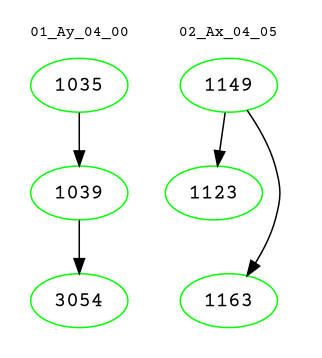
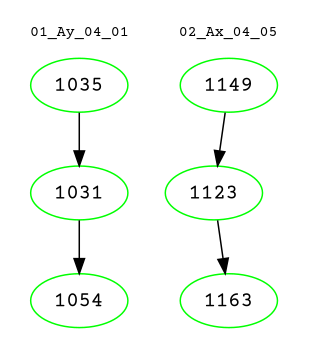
cluster "01_Ay_04_00": label "01_Ay_04_00" -> "01_Ay_04_01"
edge "1149" -> "1163": now "1123" -> "1163"
node "1039": label "1039" -> "1031"
node "3054": label "3054" -> "1054"
